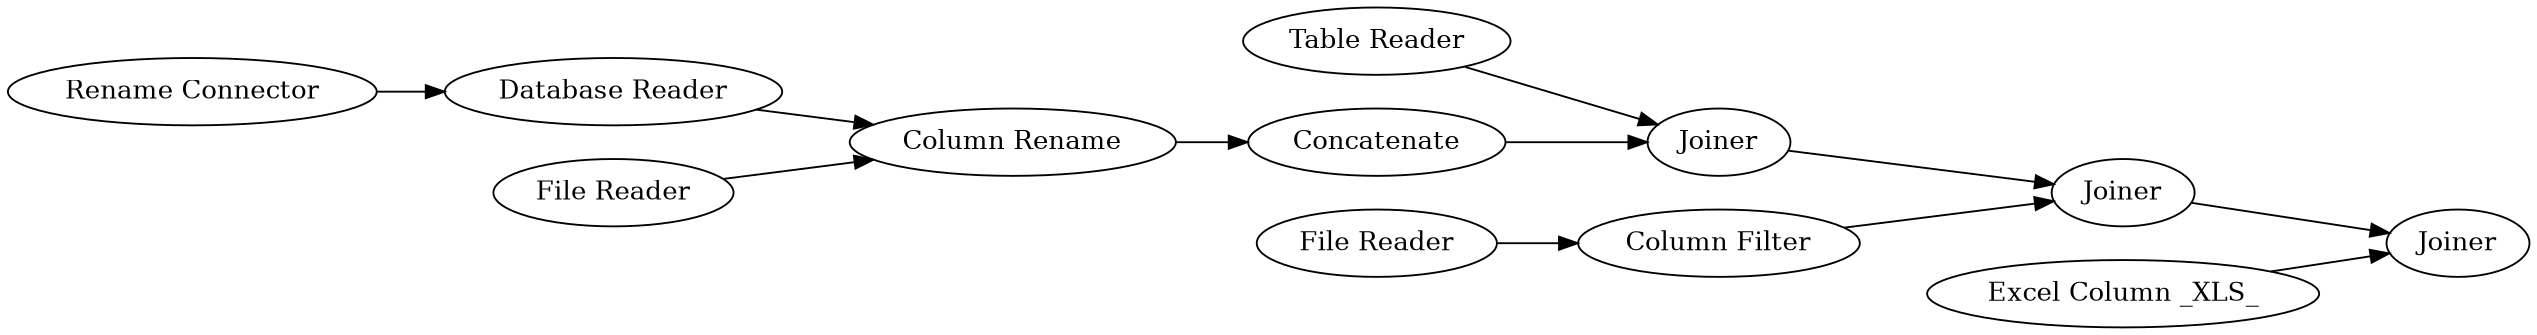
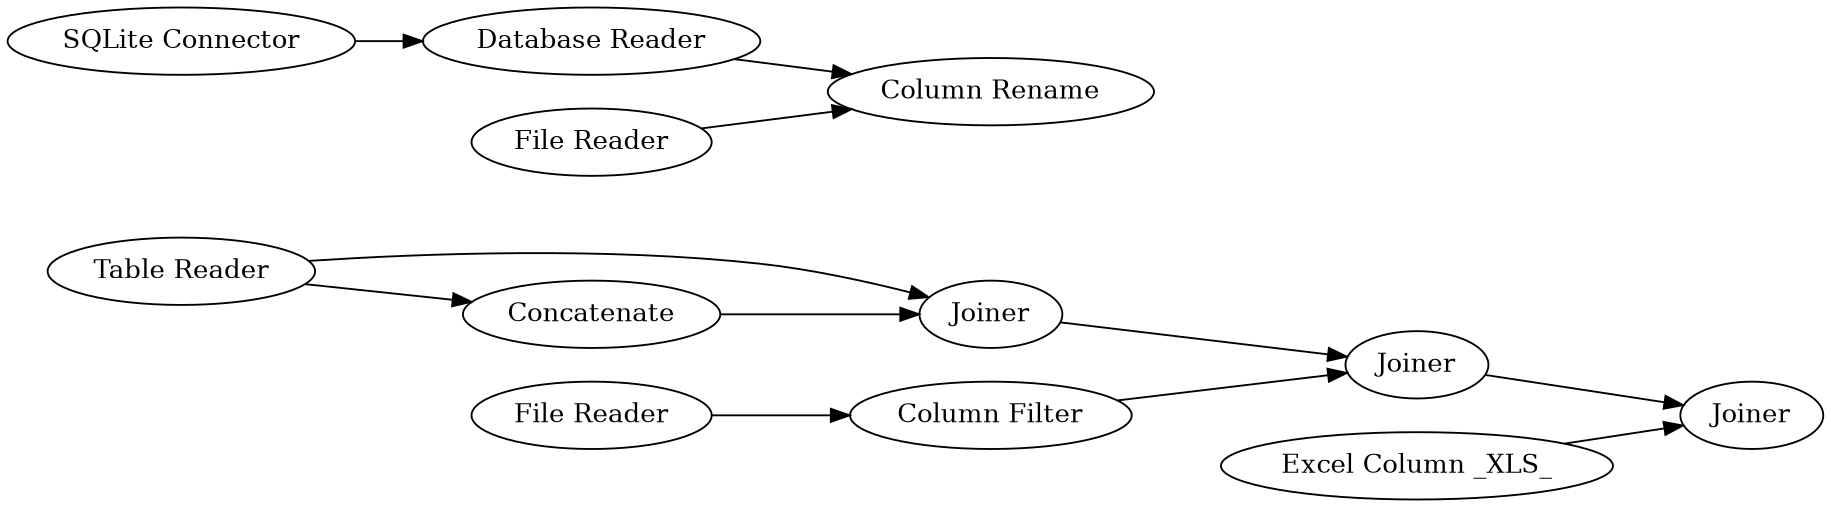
node "Rename Connector": label "Rename Connector" -> "SQLite Connector"
edge "Column Rename" -> "Concatenate": now "Table Reader" -> "Concatenate"
